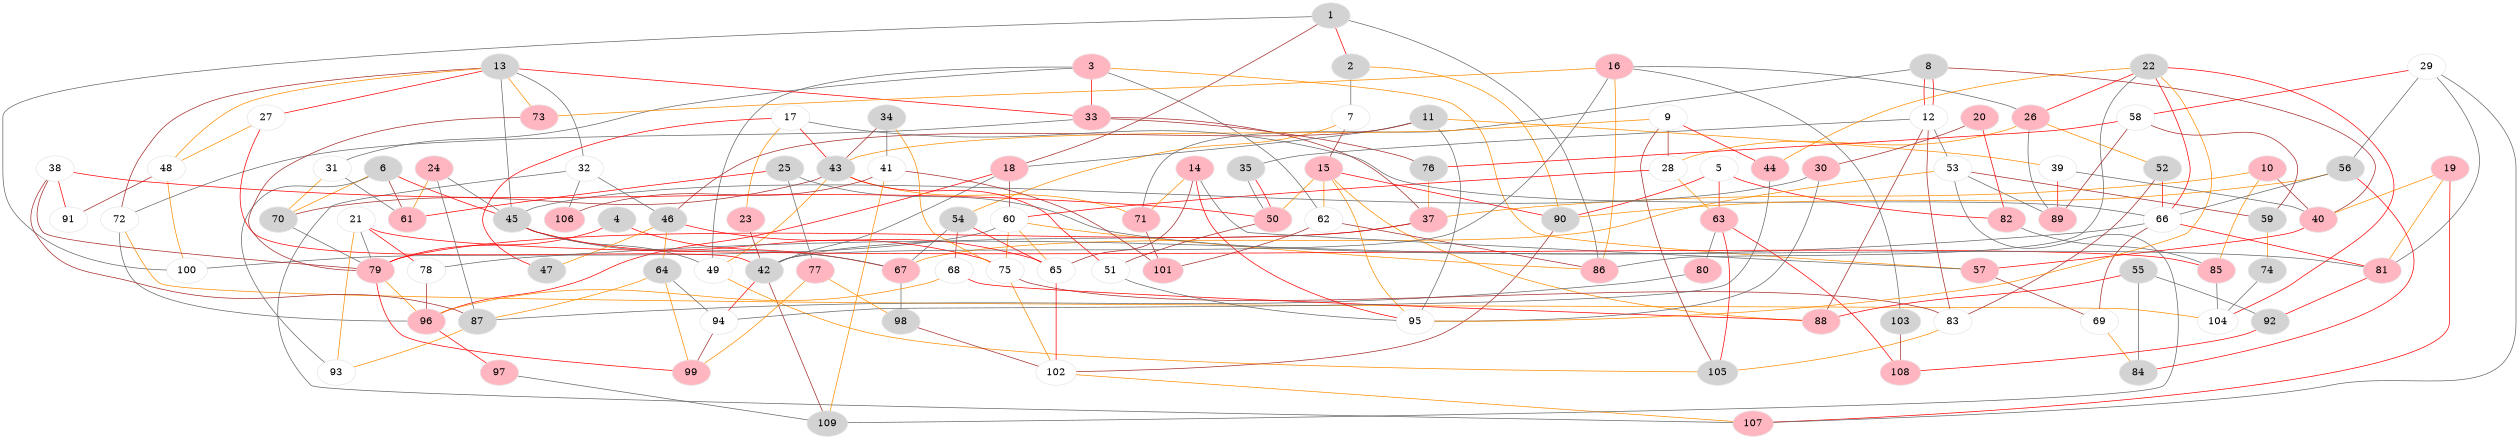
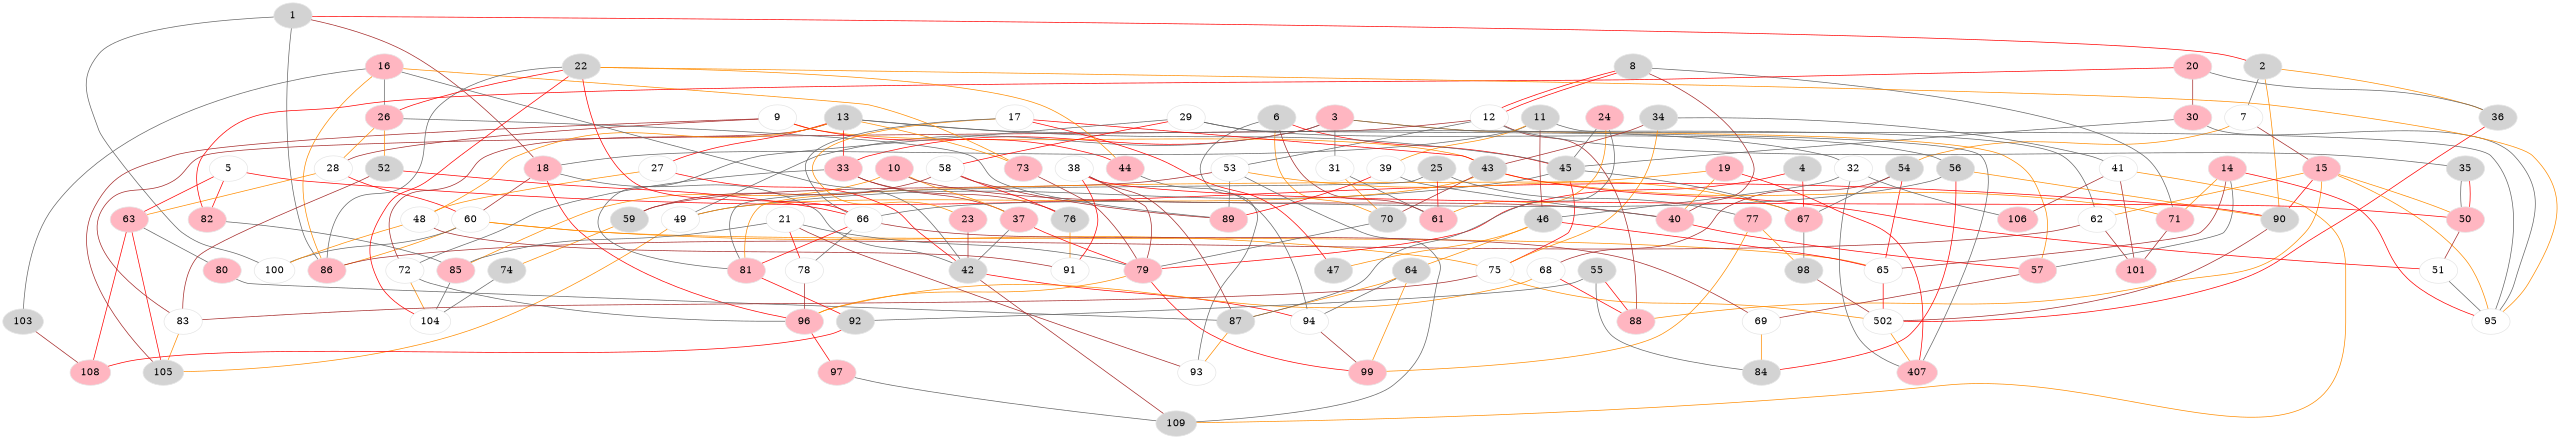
node "36": added
edge "76" -- "37": now "76" -- "91"
edge "21" -- "85": color red -> gray40
edge "21" -- "93": color darkorange -> brown
node "102": label "102" -> "502"
node "107": label "107" -> "407"
